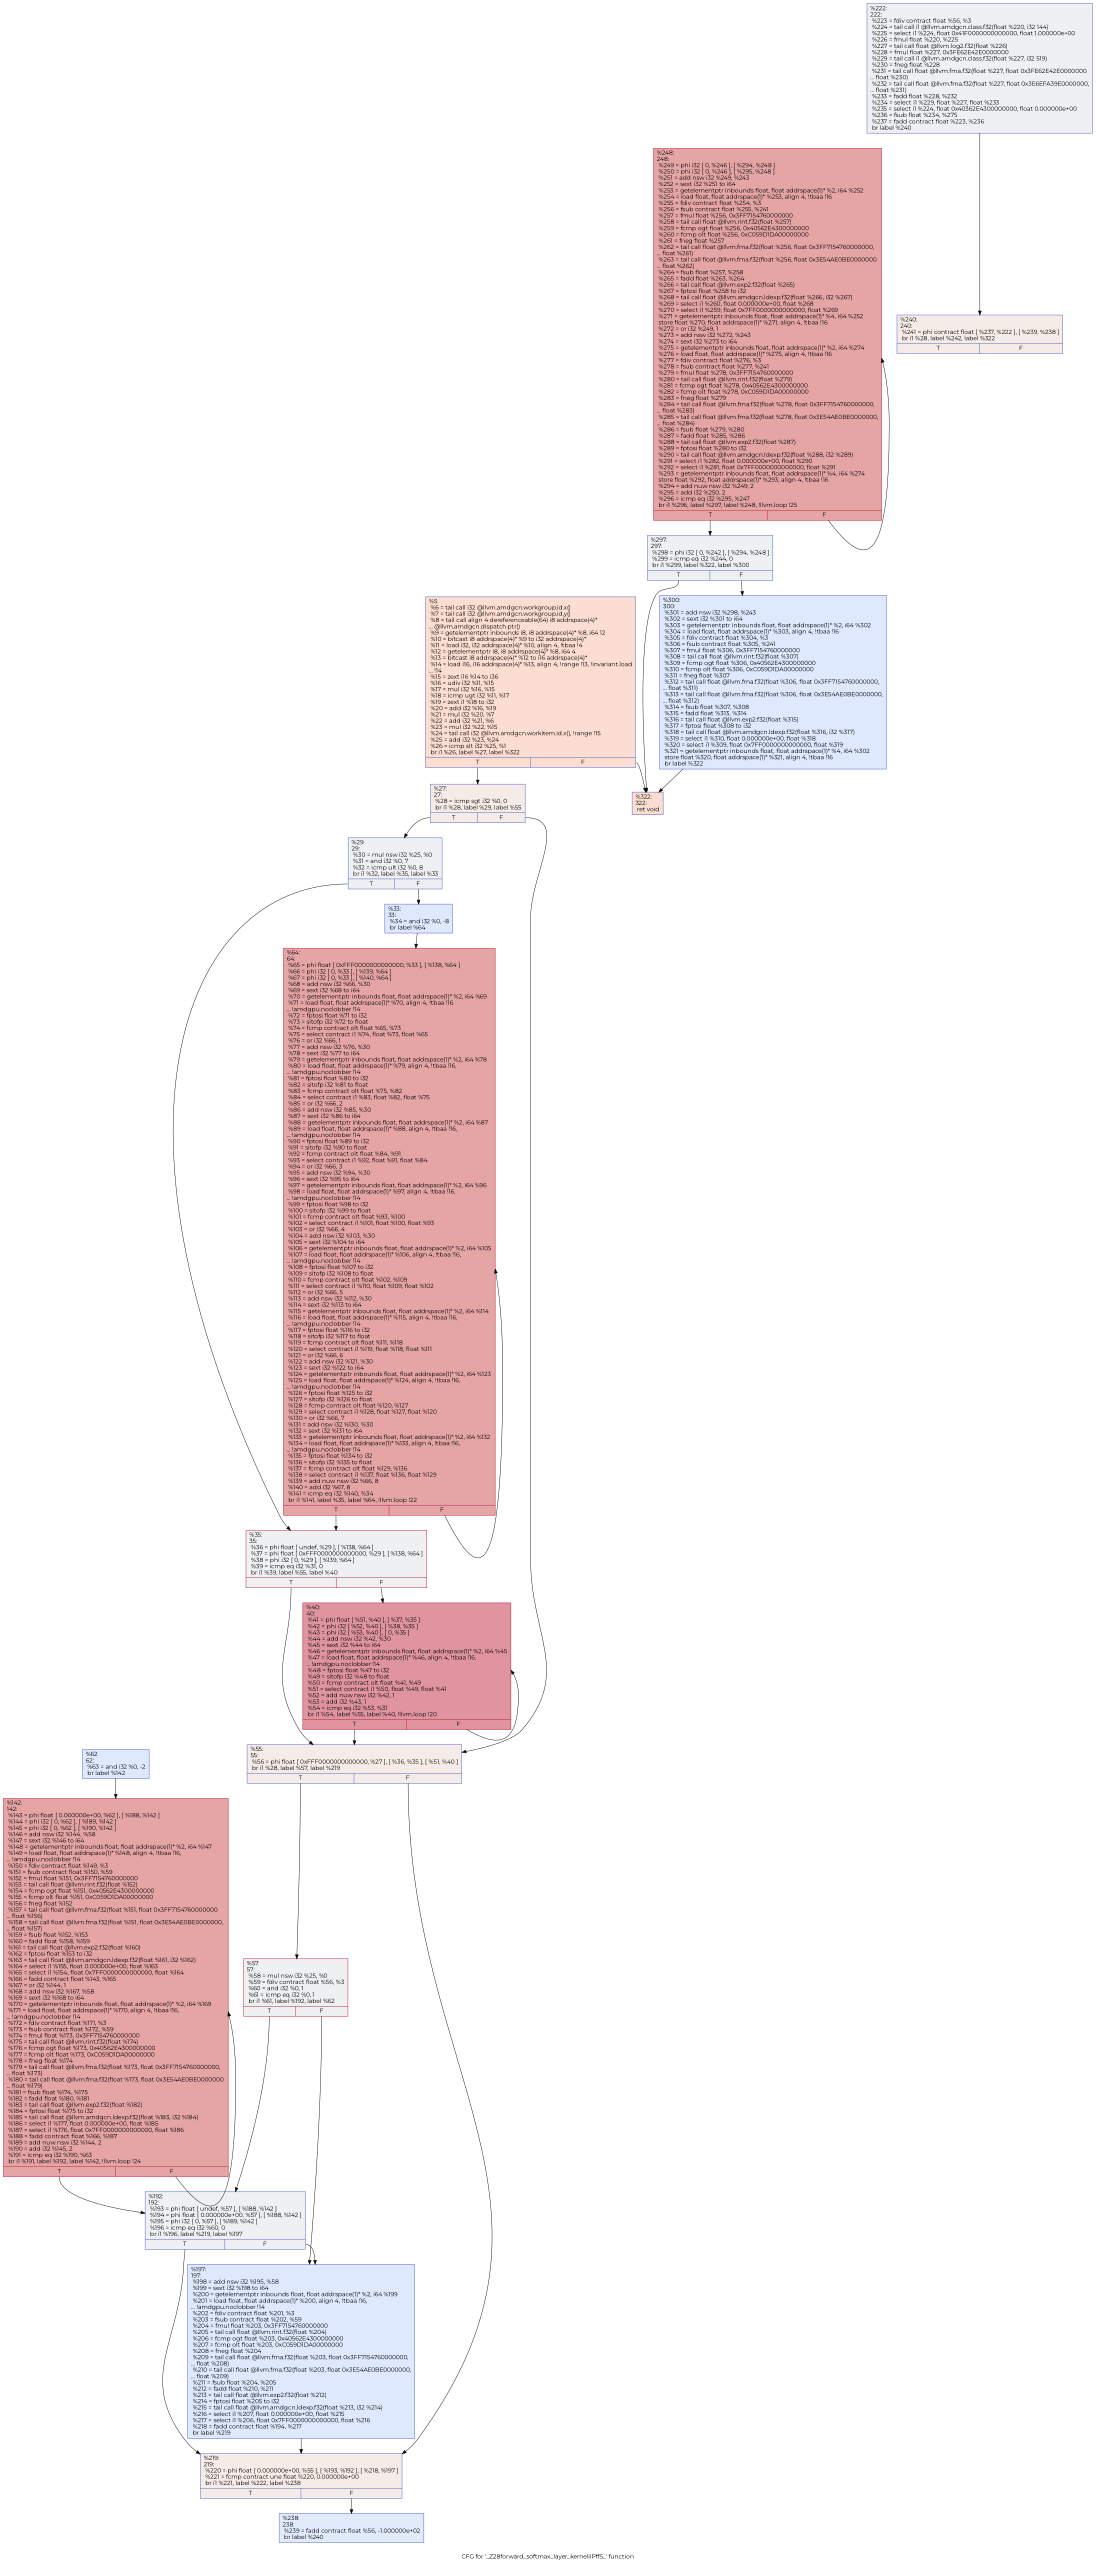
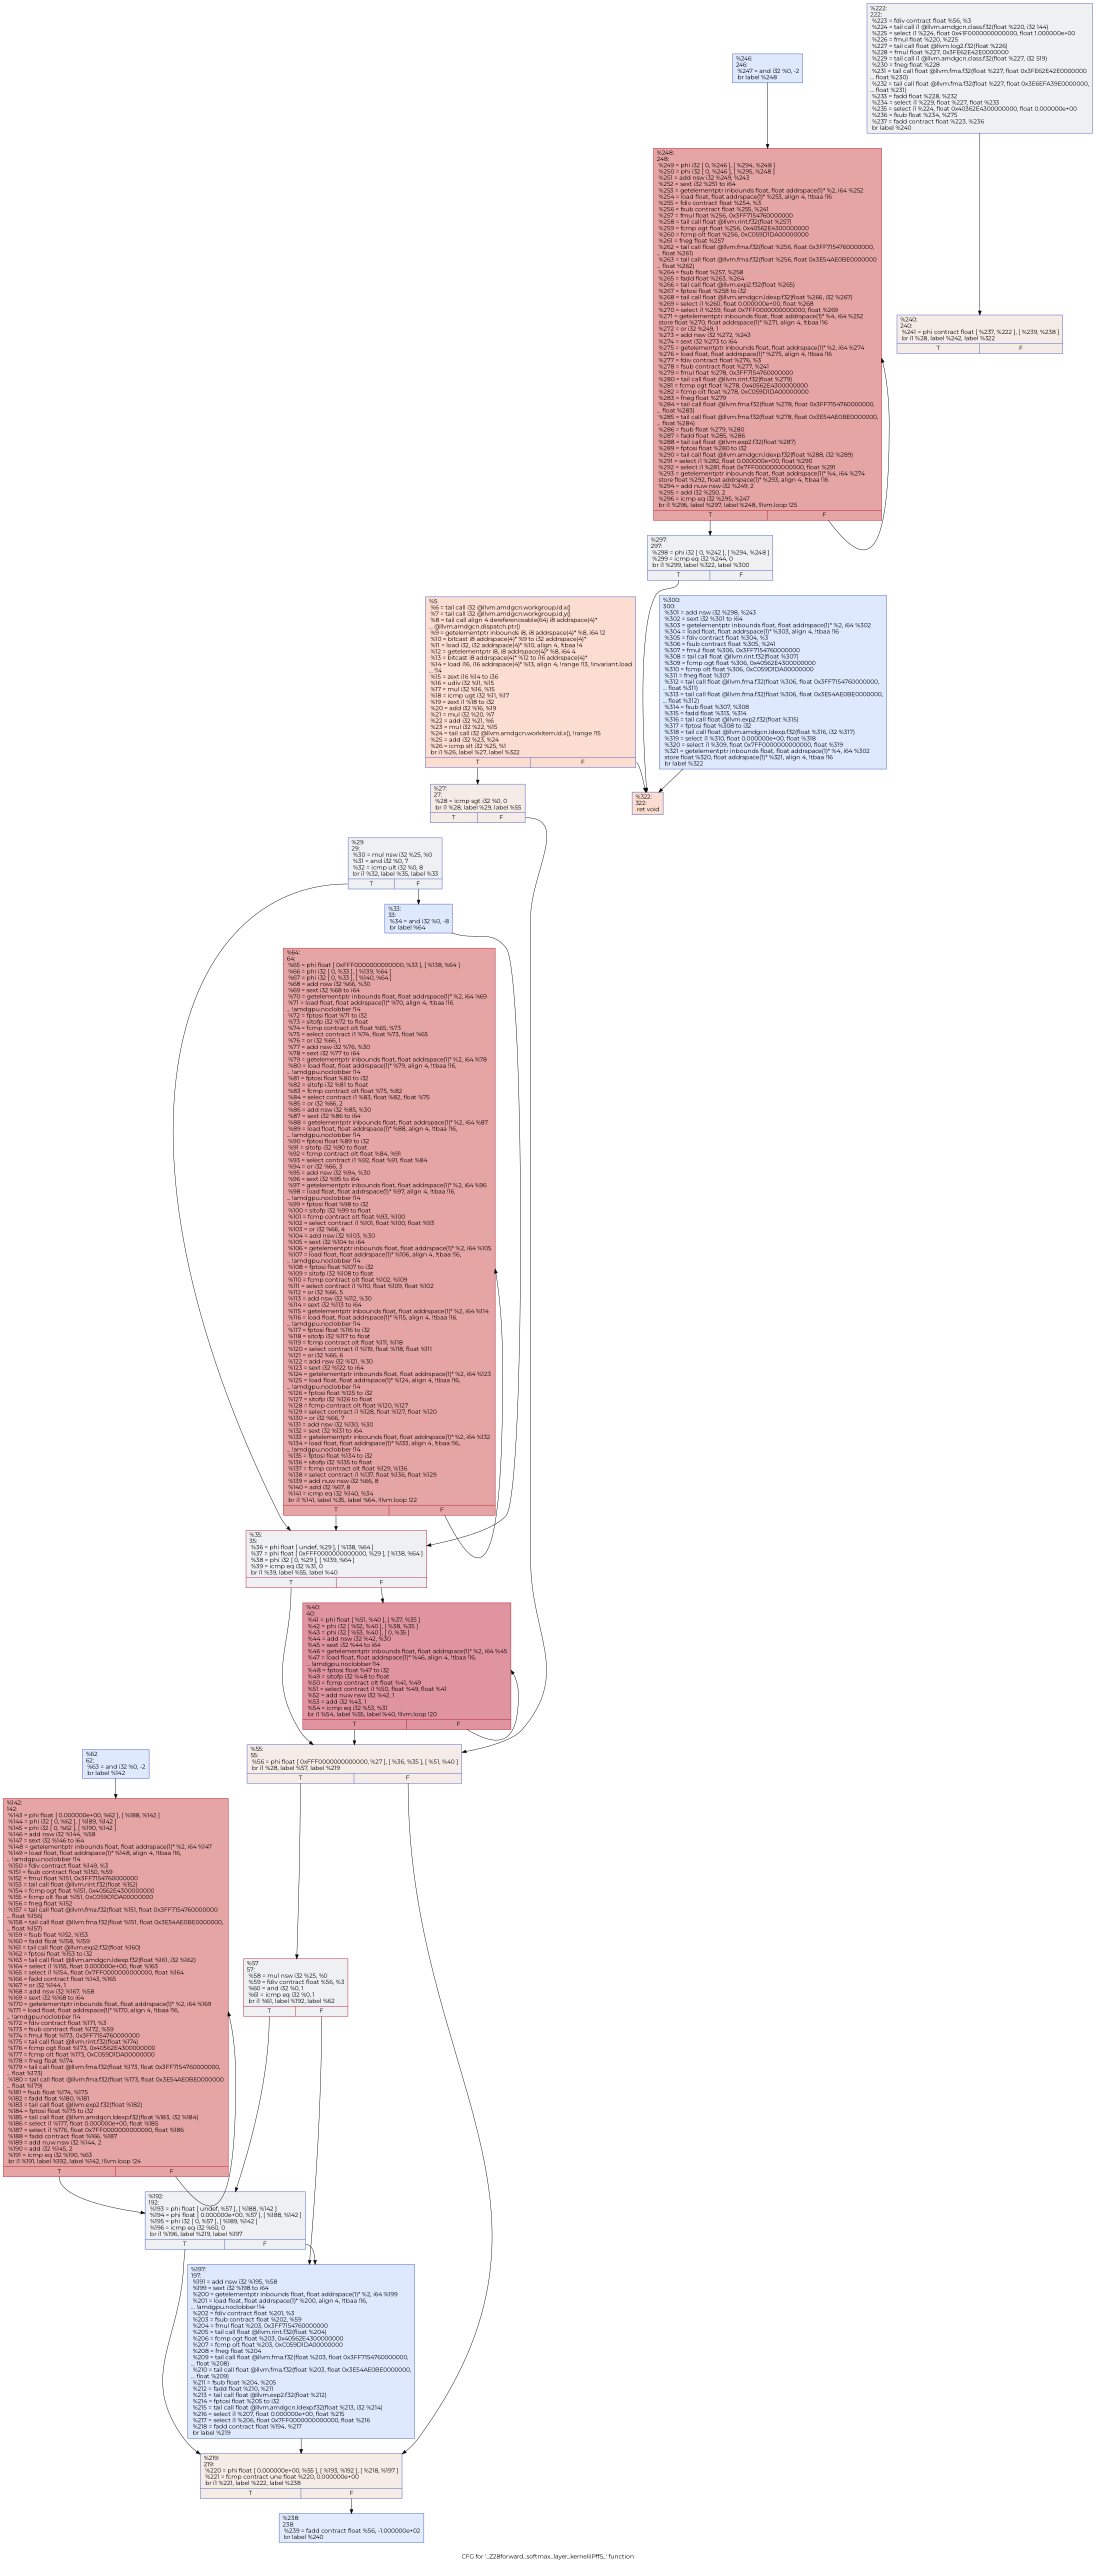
node "%246:": added
edge "%297:" -> "%300:": removed
edge "%27:" -> "%29:": removed
edge "%33:" -> "%64:": now "%33:" -> "%35:"
node "%197:": text "%198 = add nsw i32 %195, %58" -> "%191 = add nsw i32 %195, %58"
